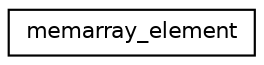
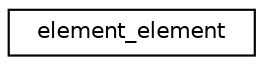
node "memarray_element": label "memarray_element" -> "element_element"
